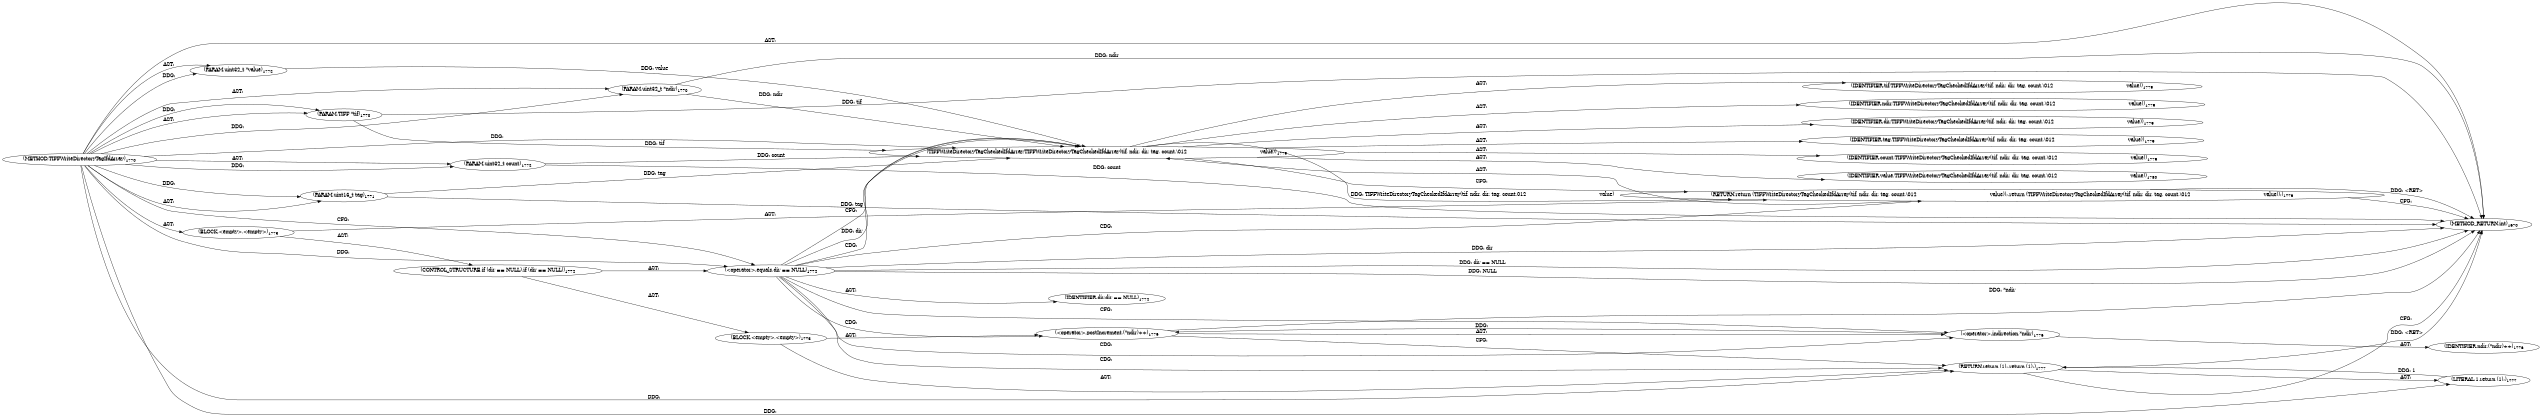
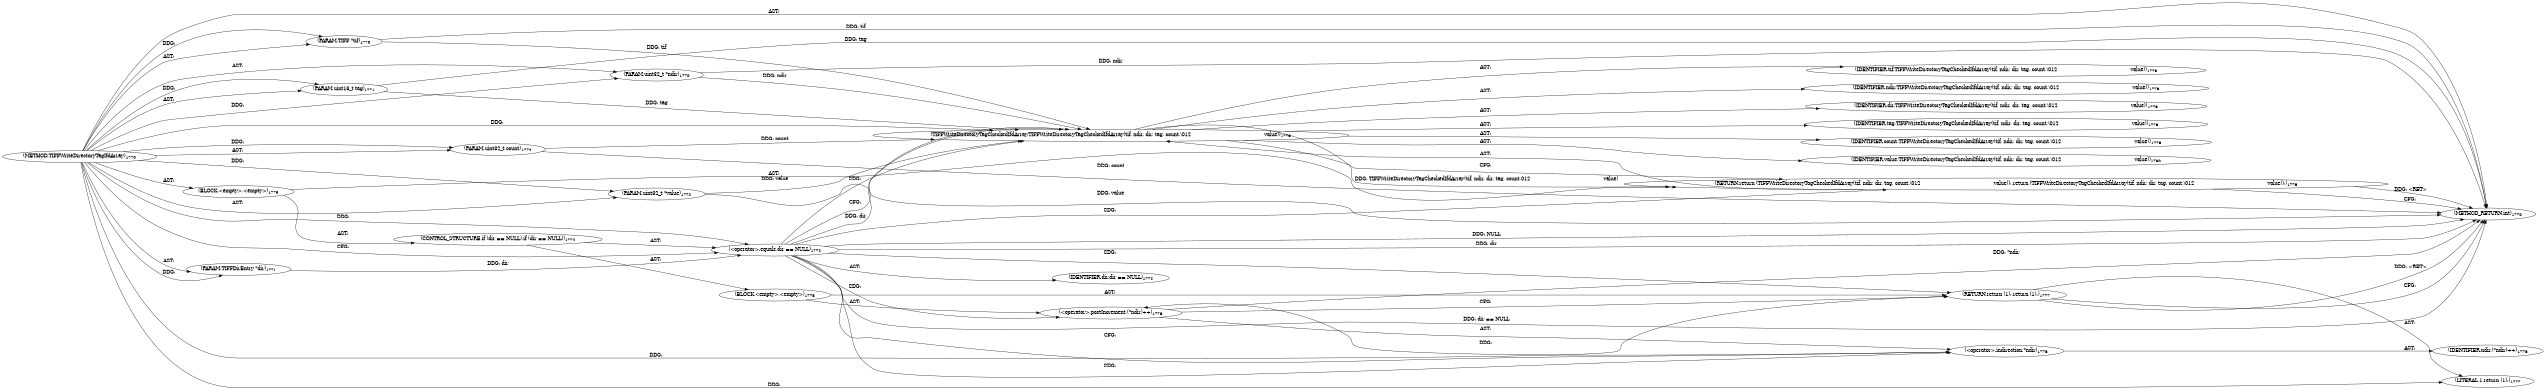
edge "(PARAM,uint32_t *value)" -> "(METHOD_RETURN,int)": added, label "DDG: value"
node "(METHOD_RETURN,int)": text "1670" -> "1770"
node "(PARAM,TIFFDirEntry *dir)": added
edge "(LITERAL,1,return (1);)" -> "(RETURN,return (1);,return (1);)": removed, label "DDG: 1"
